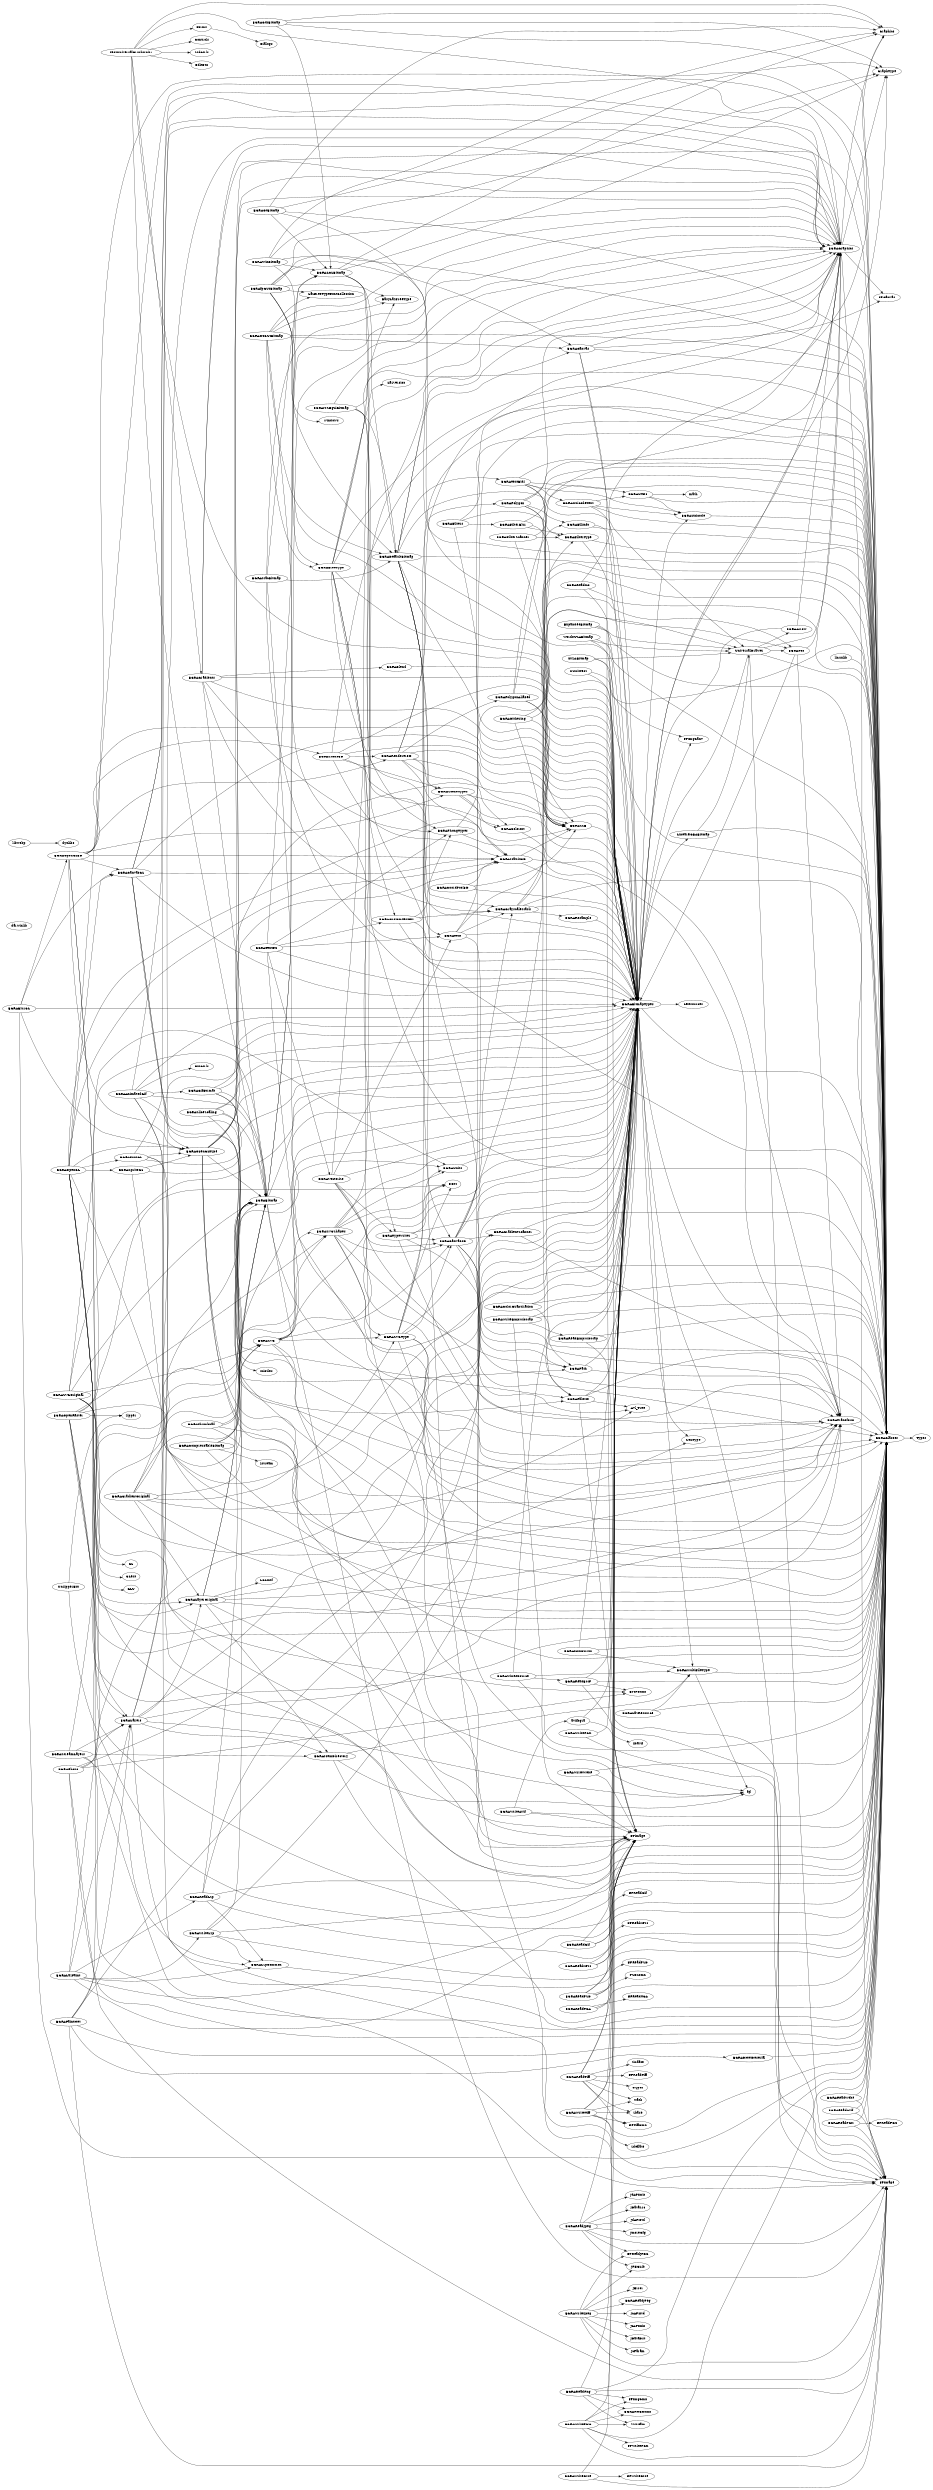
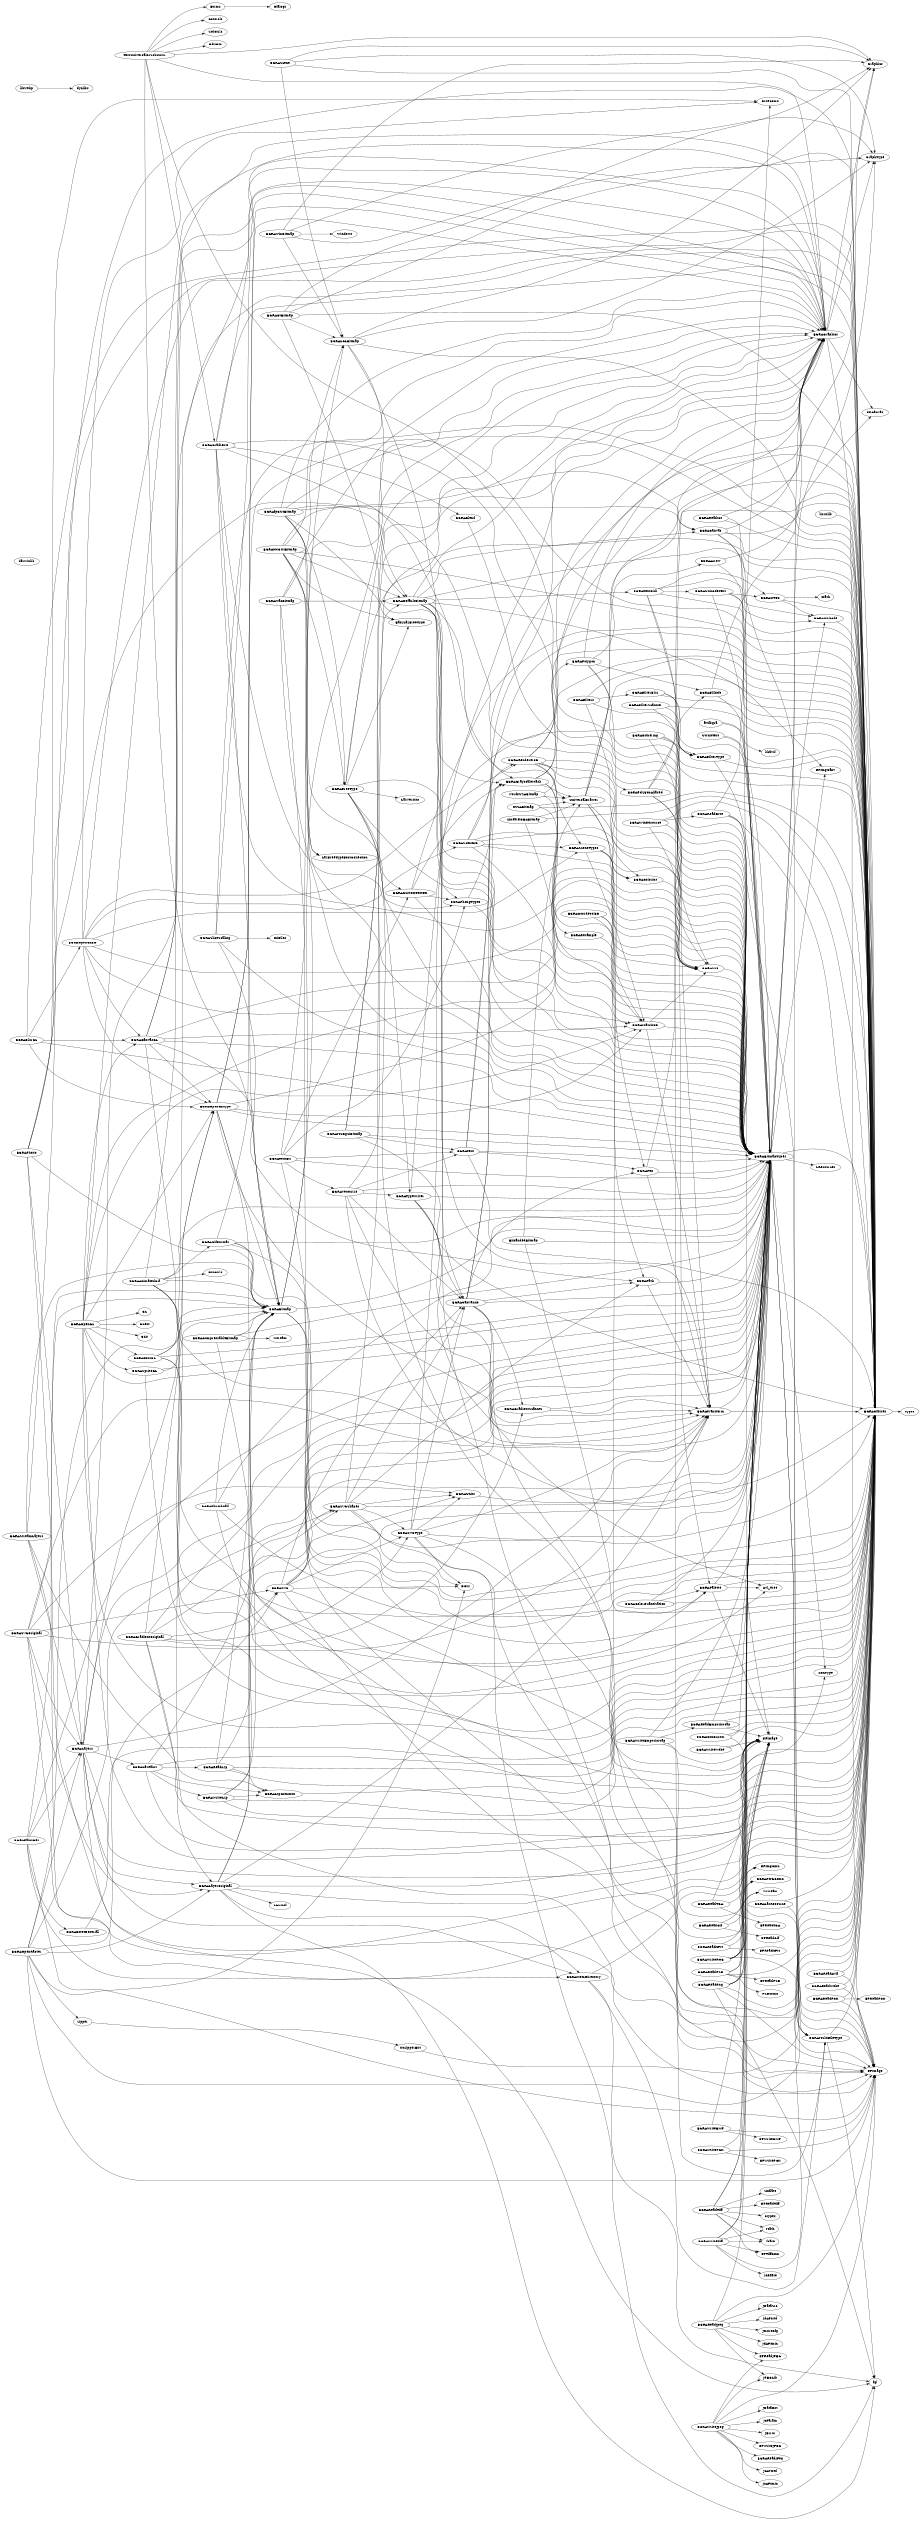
node "BGRAGtkBitmap": label "BGRAGtkBitmap" -> "BGRAScene"
edge "BGRABitmapTypes" -> "LinearRGBABitmap": reversed
edge "DOM" -> "BGRASVG": reversed
edge "UnzipperExt" -> "zipper": reversed
edge "BGRAOpenGL3D" -> "BGRATransform": removed
node "BGRAWriteAvif": removed
edge "BGRALazPaint" -> "BGRALayers": reversed
edge "BGRAReadPng" -> "fgl": added
edge "BGRAWritePNG" -> "FPWritePCX": now "BGRAWritePCX" -> "FPWritePCX"
node "FPWriteJPEG": added
